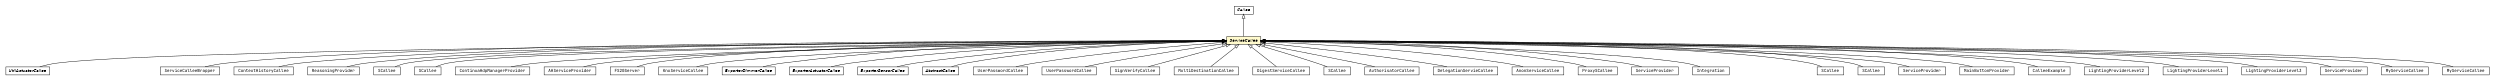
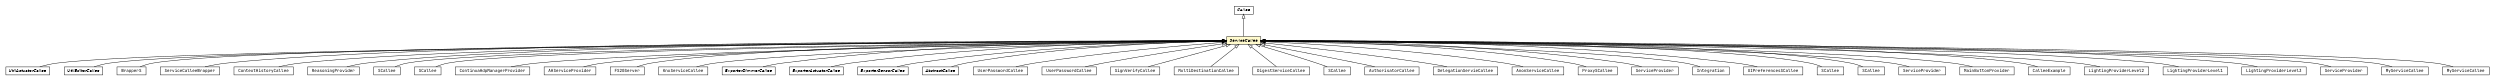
node "UtilEditorCallee": added
node "WrapperS": added
node "UIPreferencesSCallee": added
